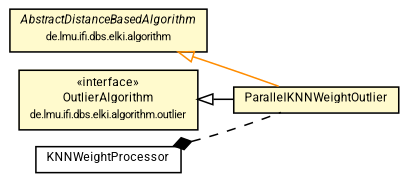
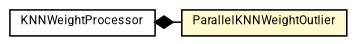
node "AbstractDistanceBasedAlgorithm": removed
node "OutlierAlgorithm": removed
